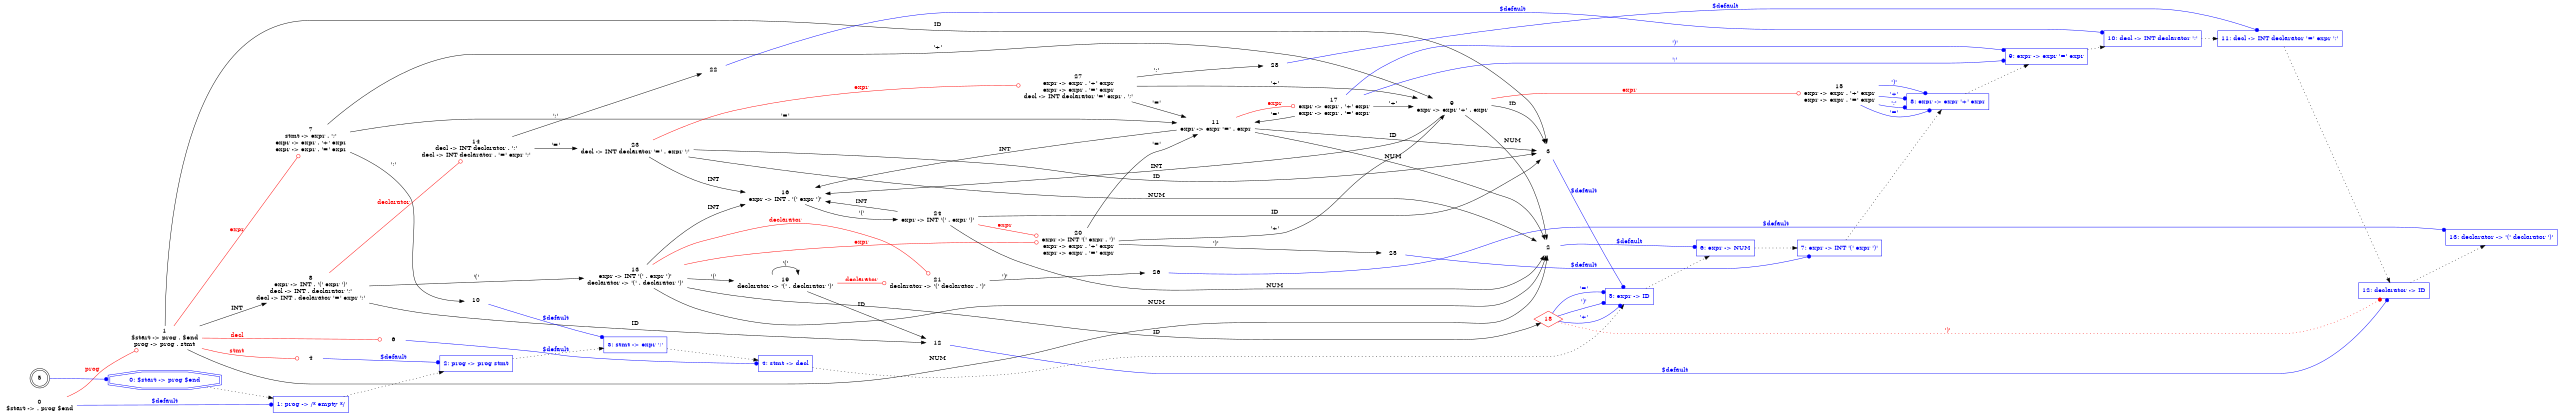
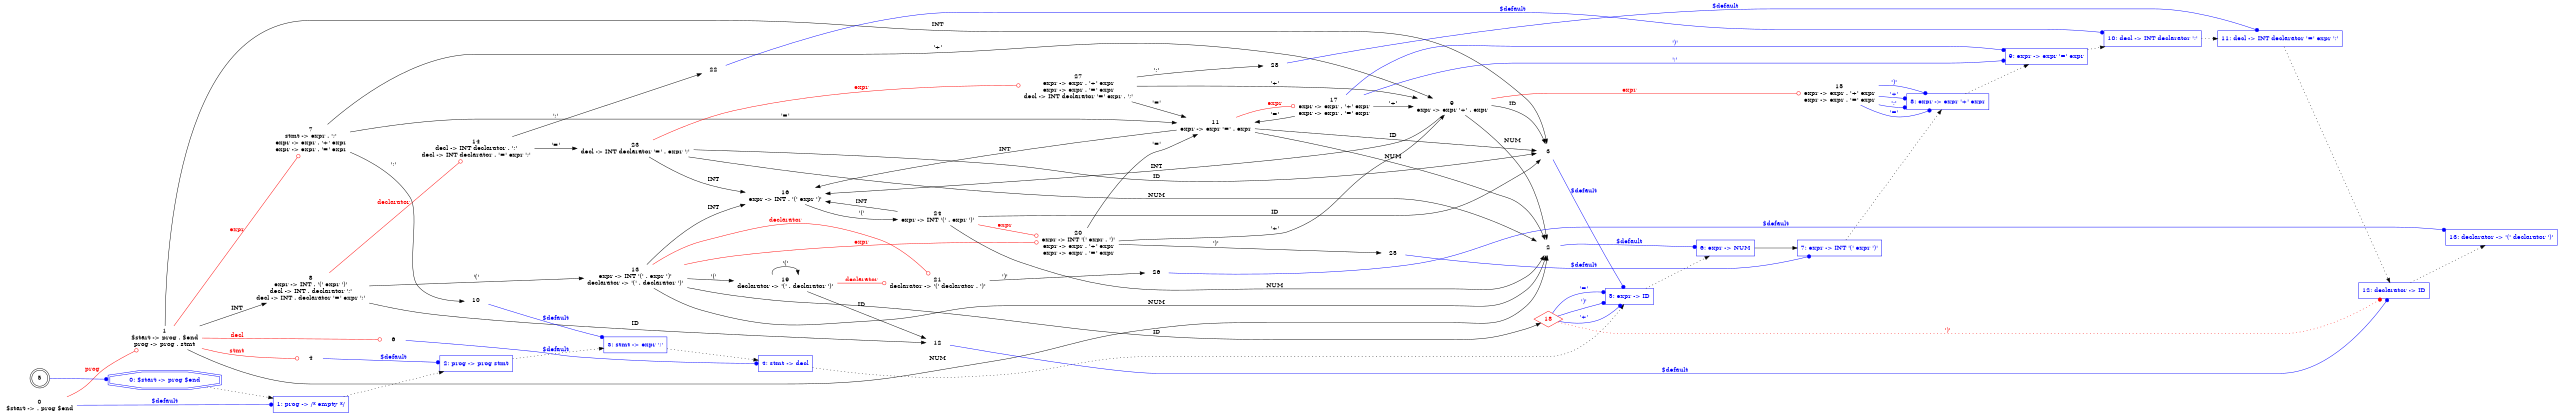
edge "1 $start -> prog . $end prog -> prog . stmt" -> "3": label "ID" -> "INT"
edge "6: expr -> NUM" -> "7: expr -> INT '(' expr ')'": style dotted -> solid
